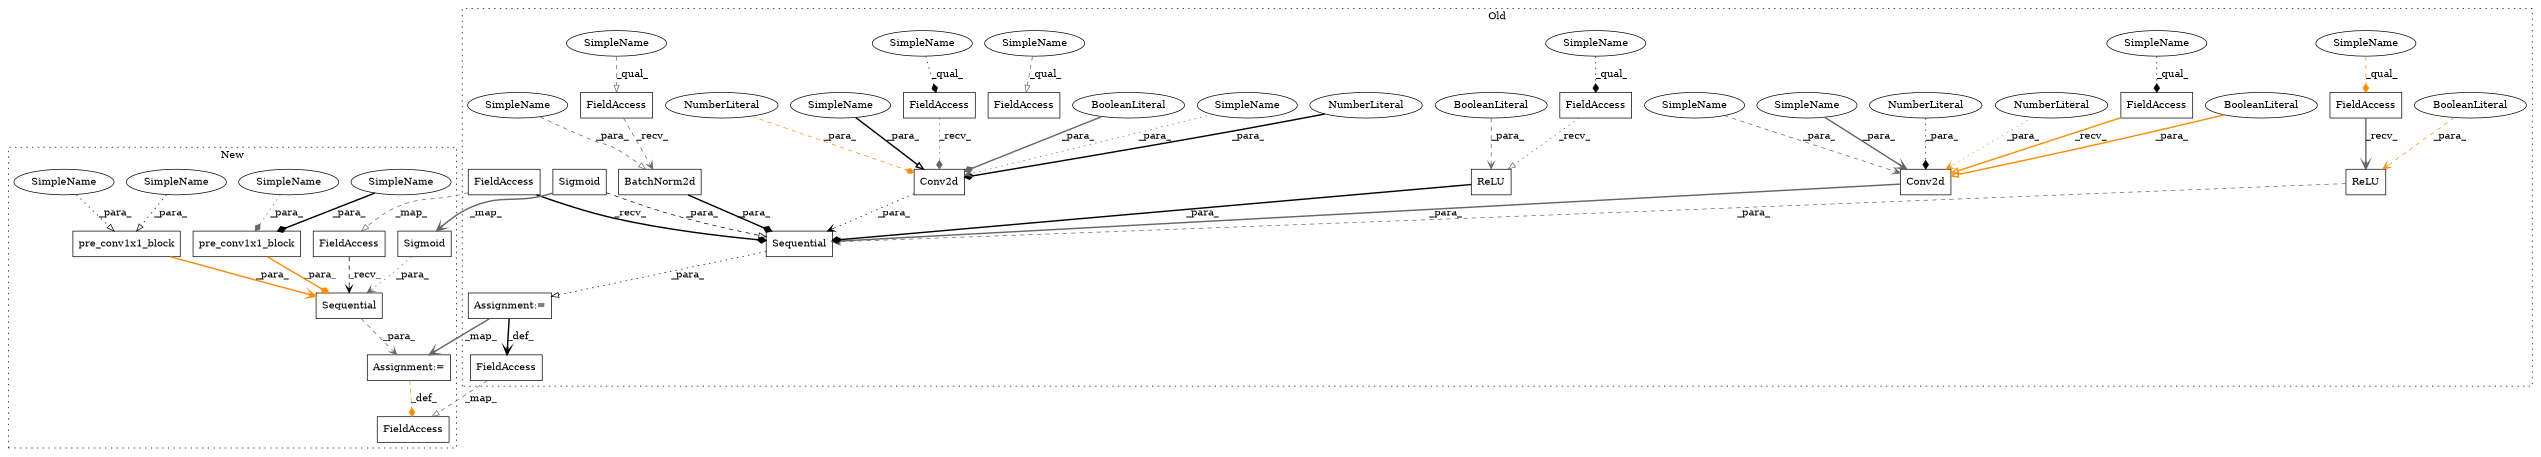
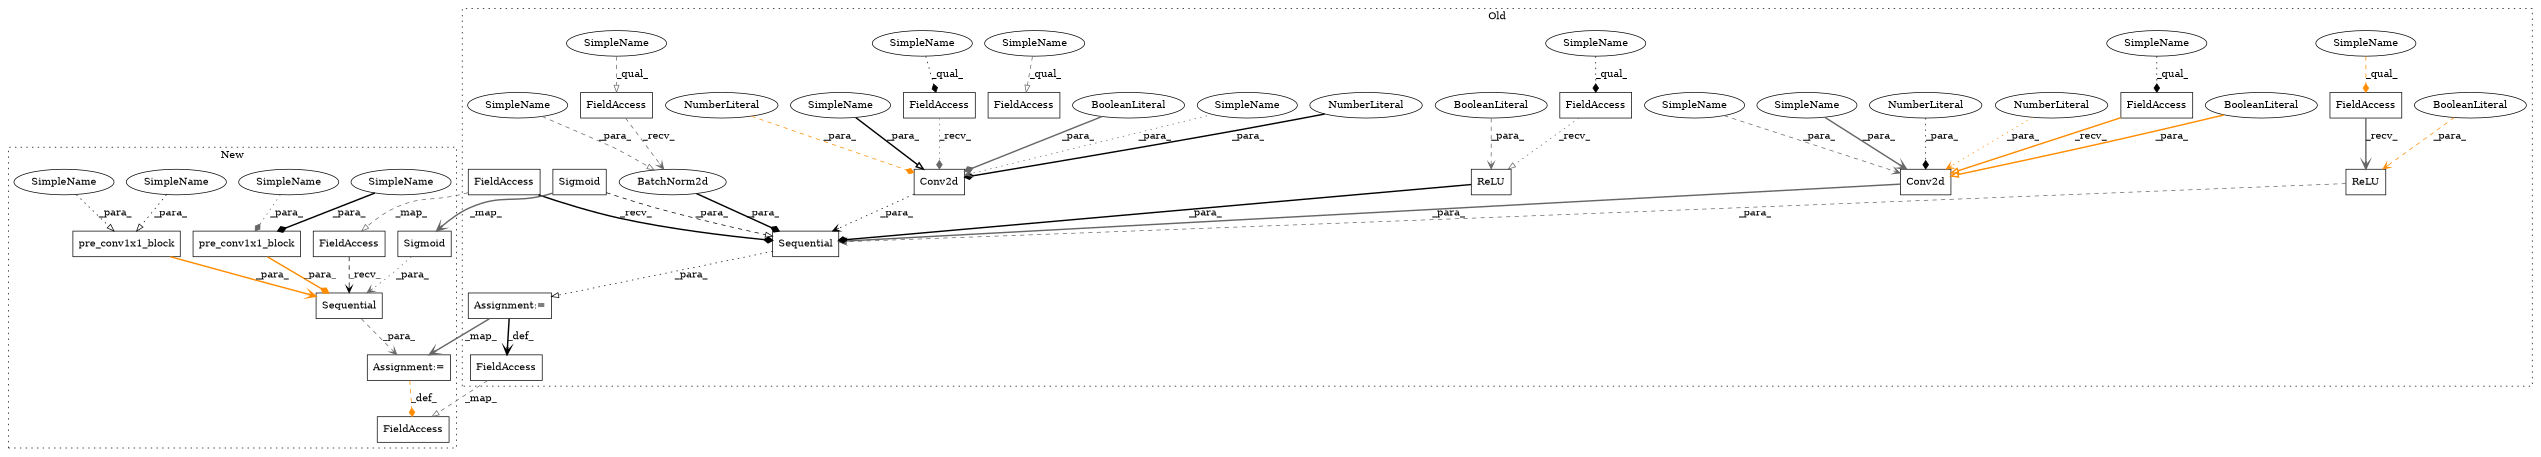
node "BatchNorm2d": shape box -> ellipse
